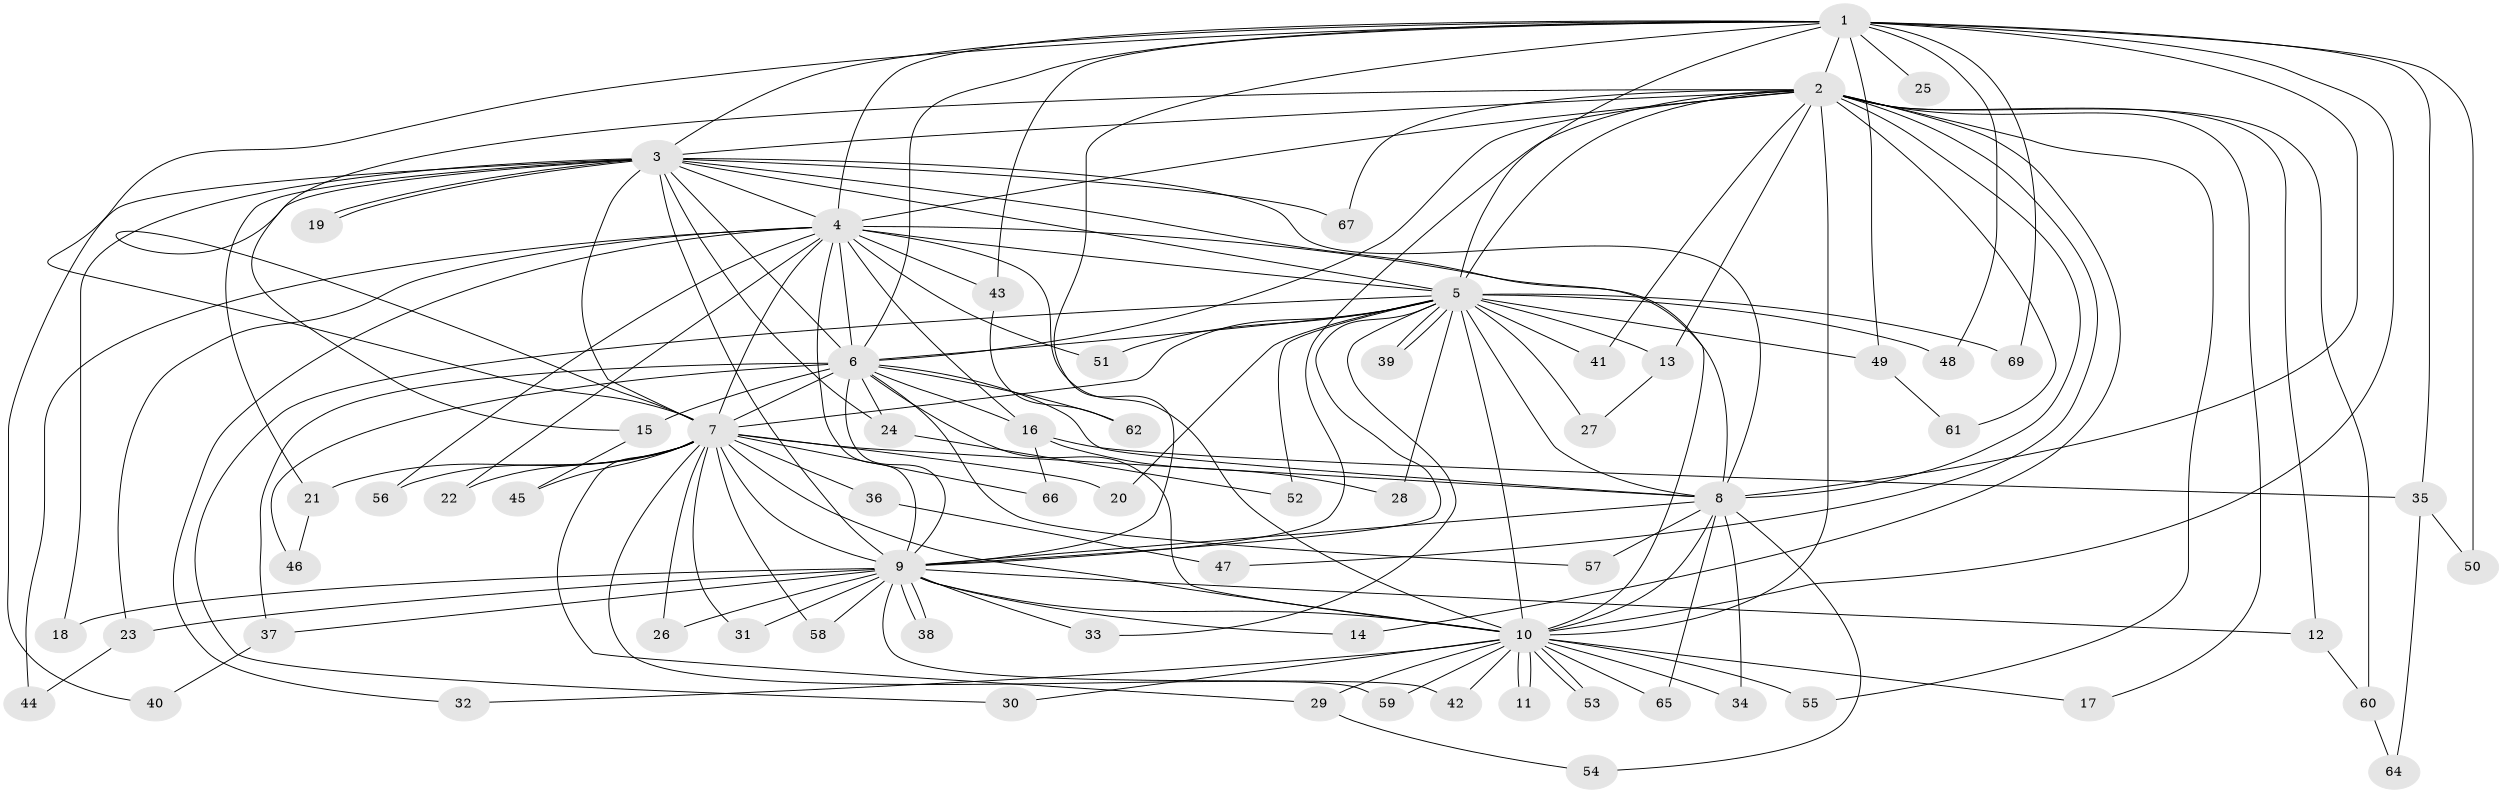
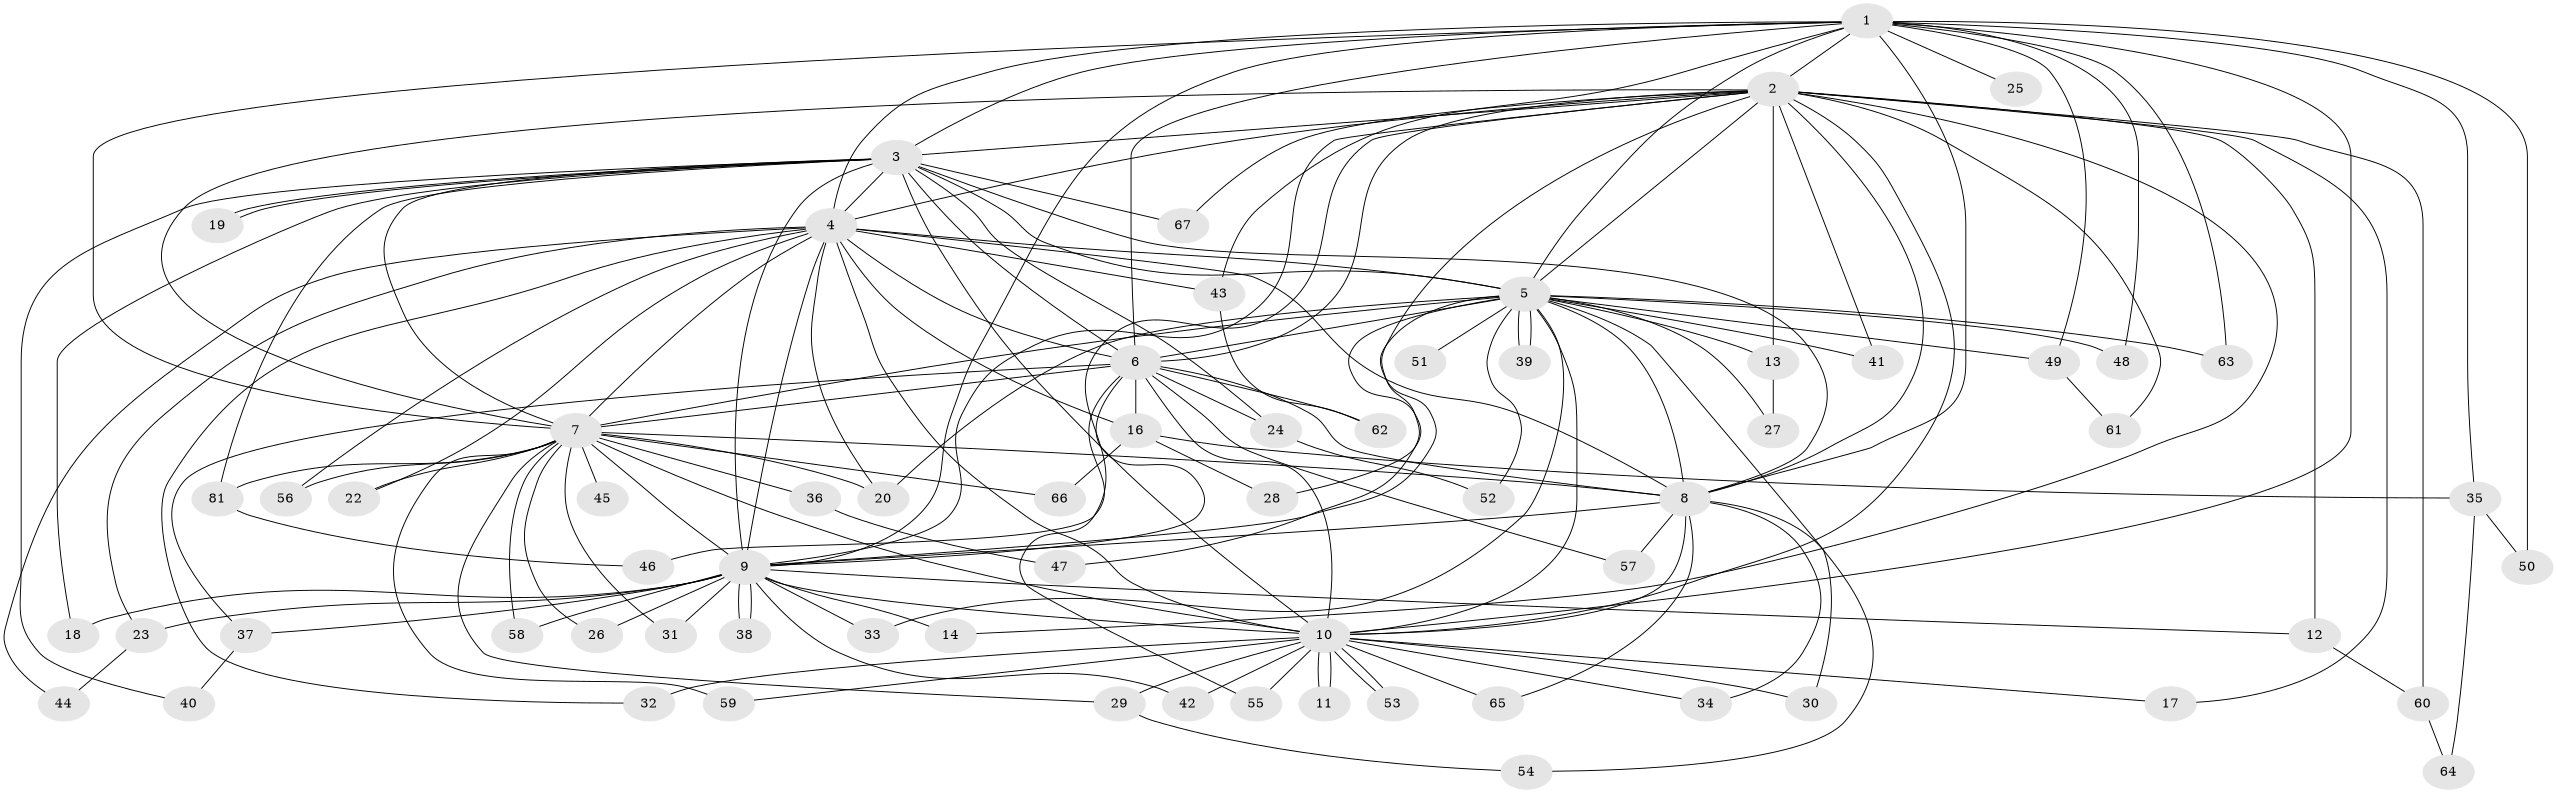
edge "4" -- "51": now "4" -- "20"
node "69": label "69" -> "63"
node "15": removed
node "21": label "21" -> "81"
